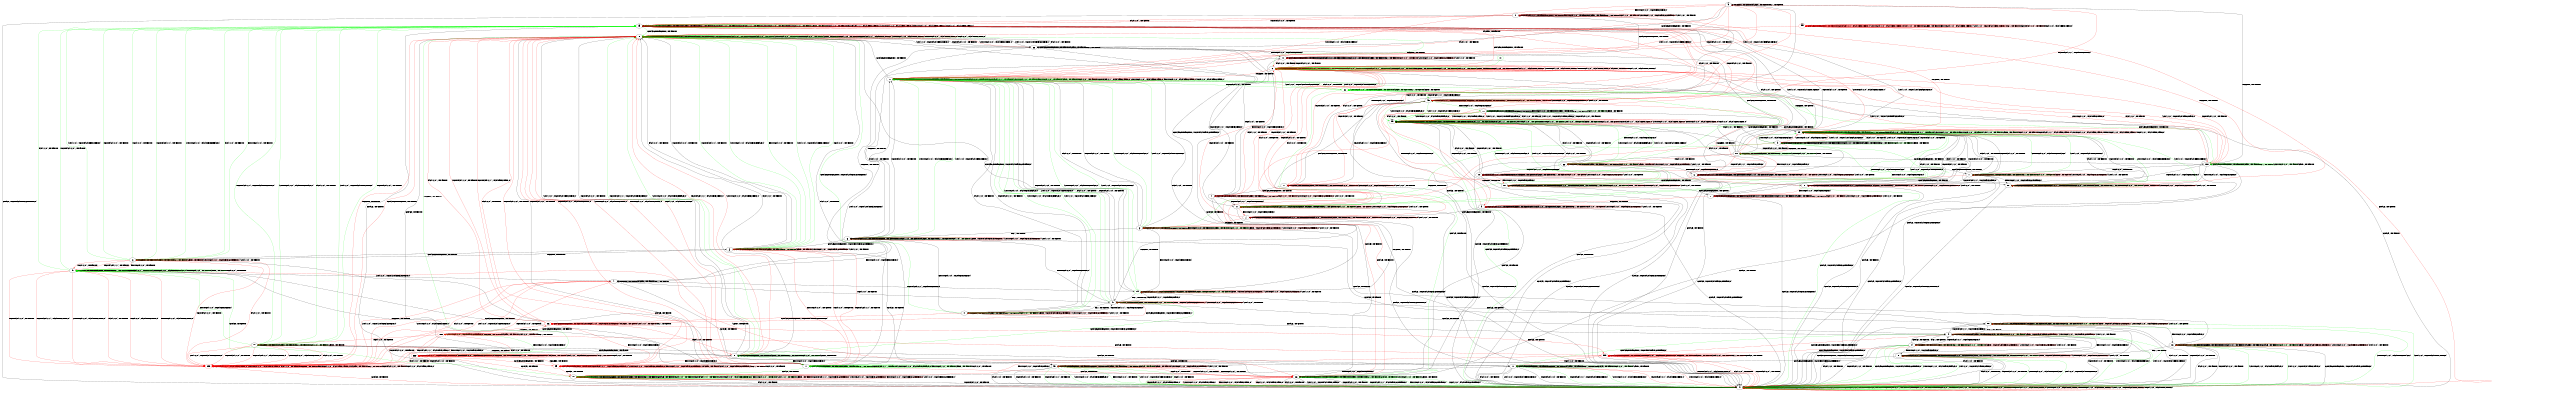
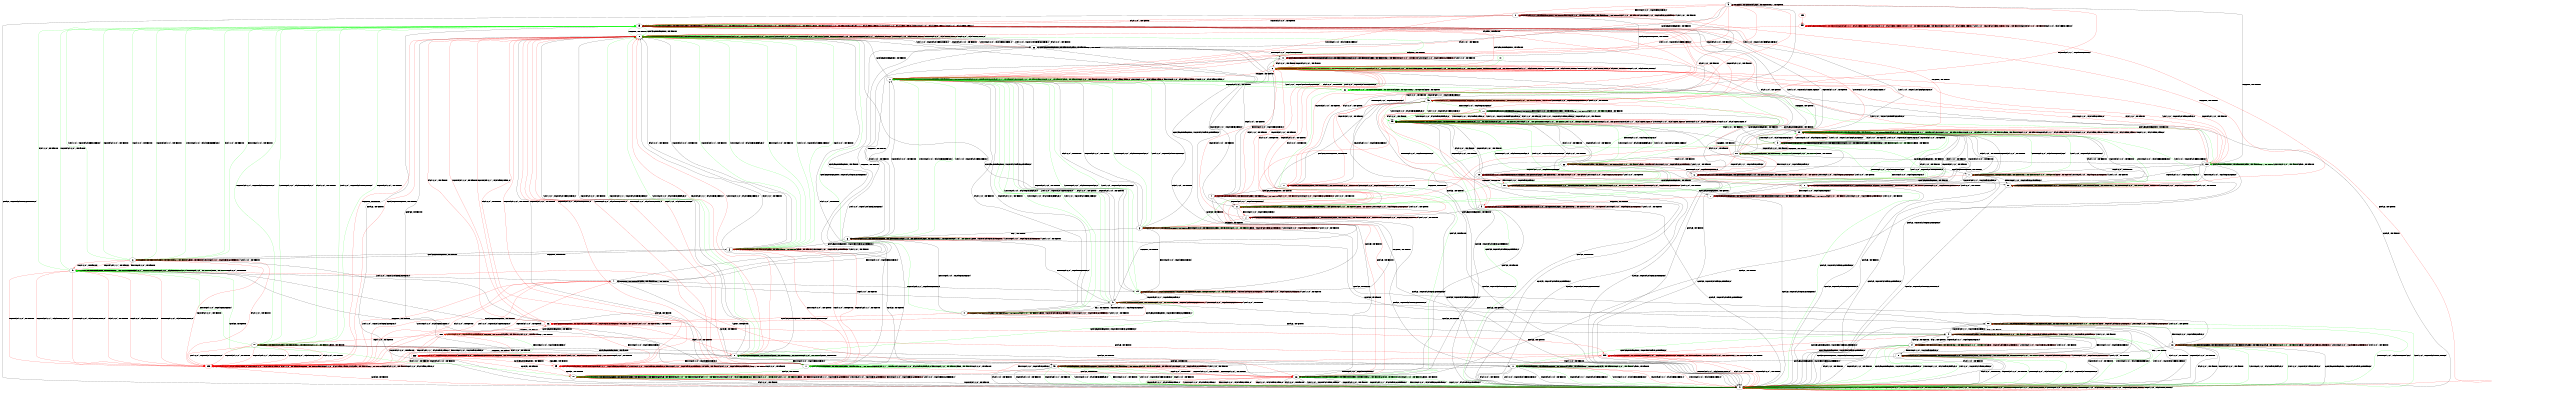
node "hhh": added
edge "oo" -> "gg": now "l" -> "gg"
edge "e" -> "ggg": now "e" -> "ff"
edge "dd" -> "h": removed, label "RCV / TIMEOUT"
